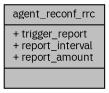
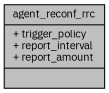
node "agent_reconf_rrc": text "+ trigger_report" -> "+ trigger_policy"
